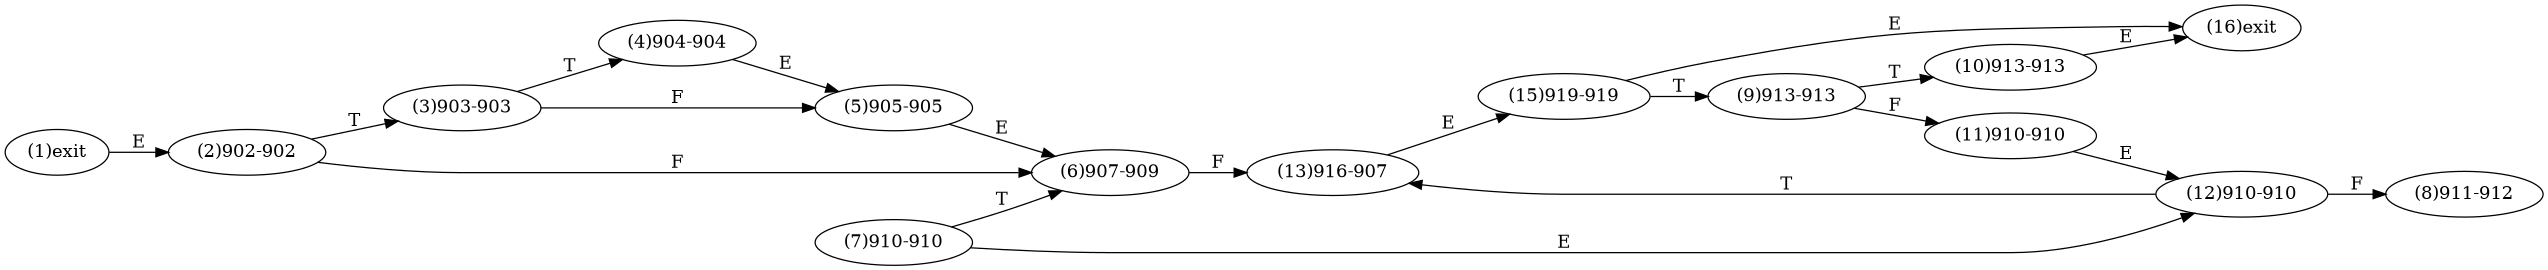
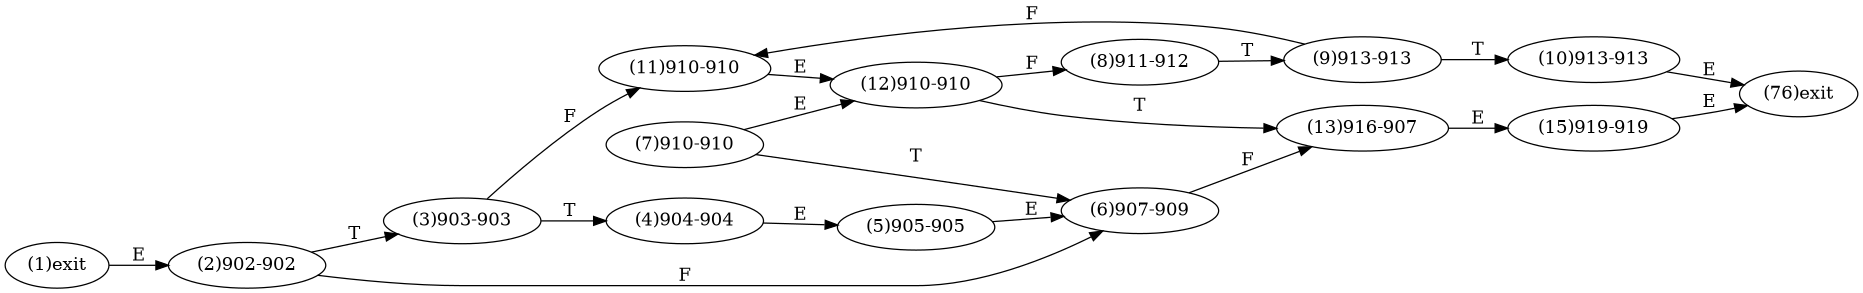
node "(16)exit": label "(16)exit" -> "(76)exit"
edge "(15)919-919" -> "(9)913-913": now "(8)911-912" -> "(9)913-913"
edge "(3)903-903" -> "(5)905-905": now "(3)903-903" -> "(11)910-910"
